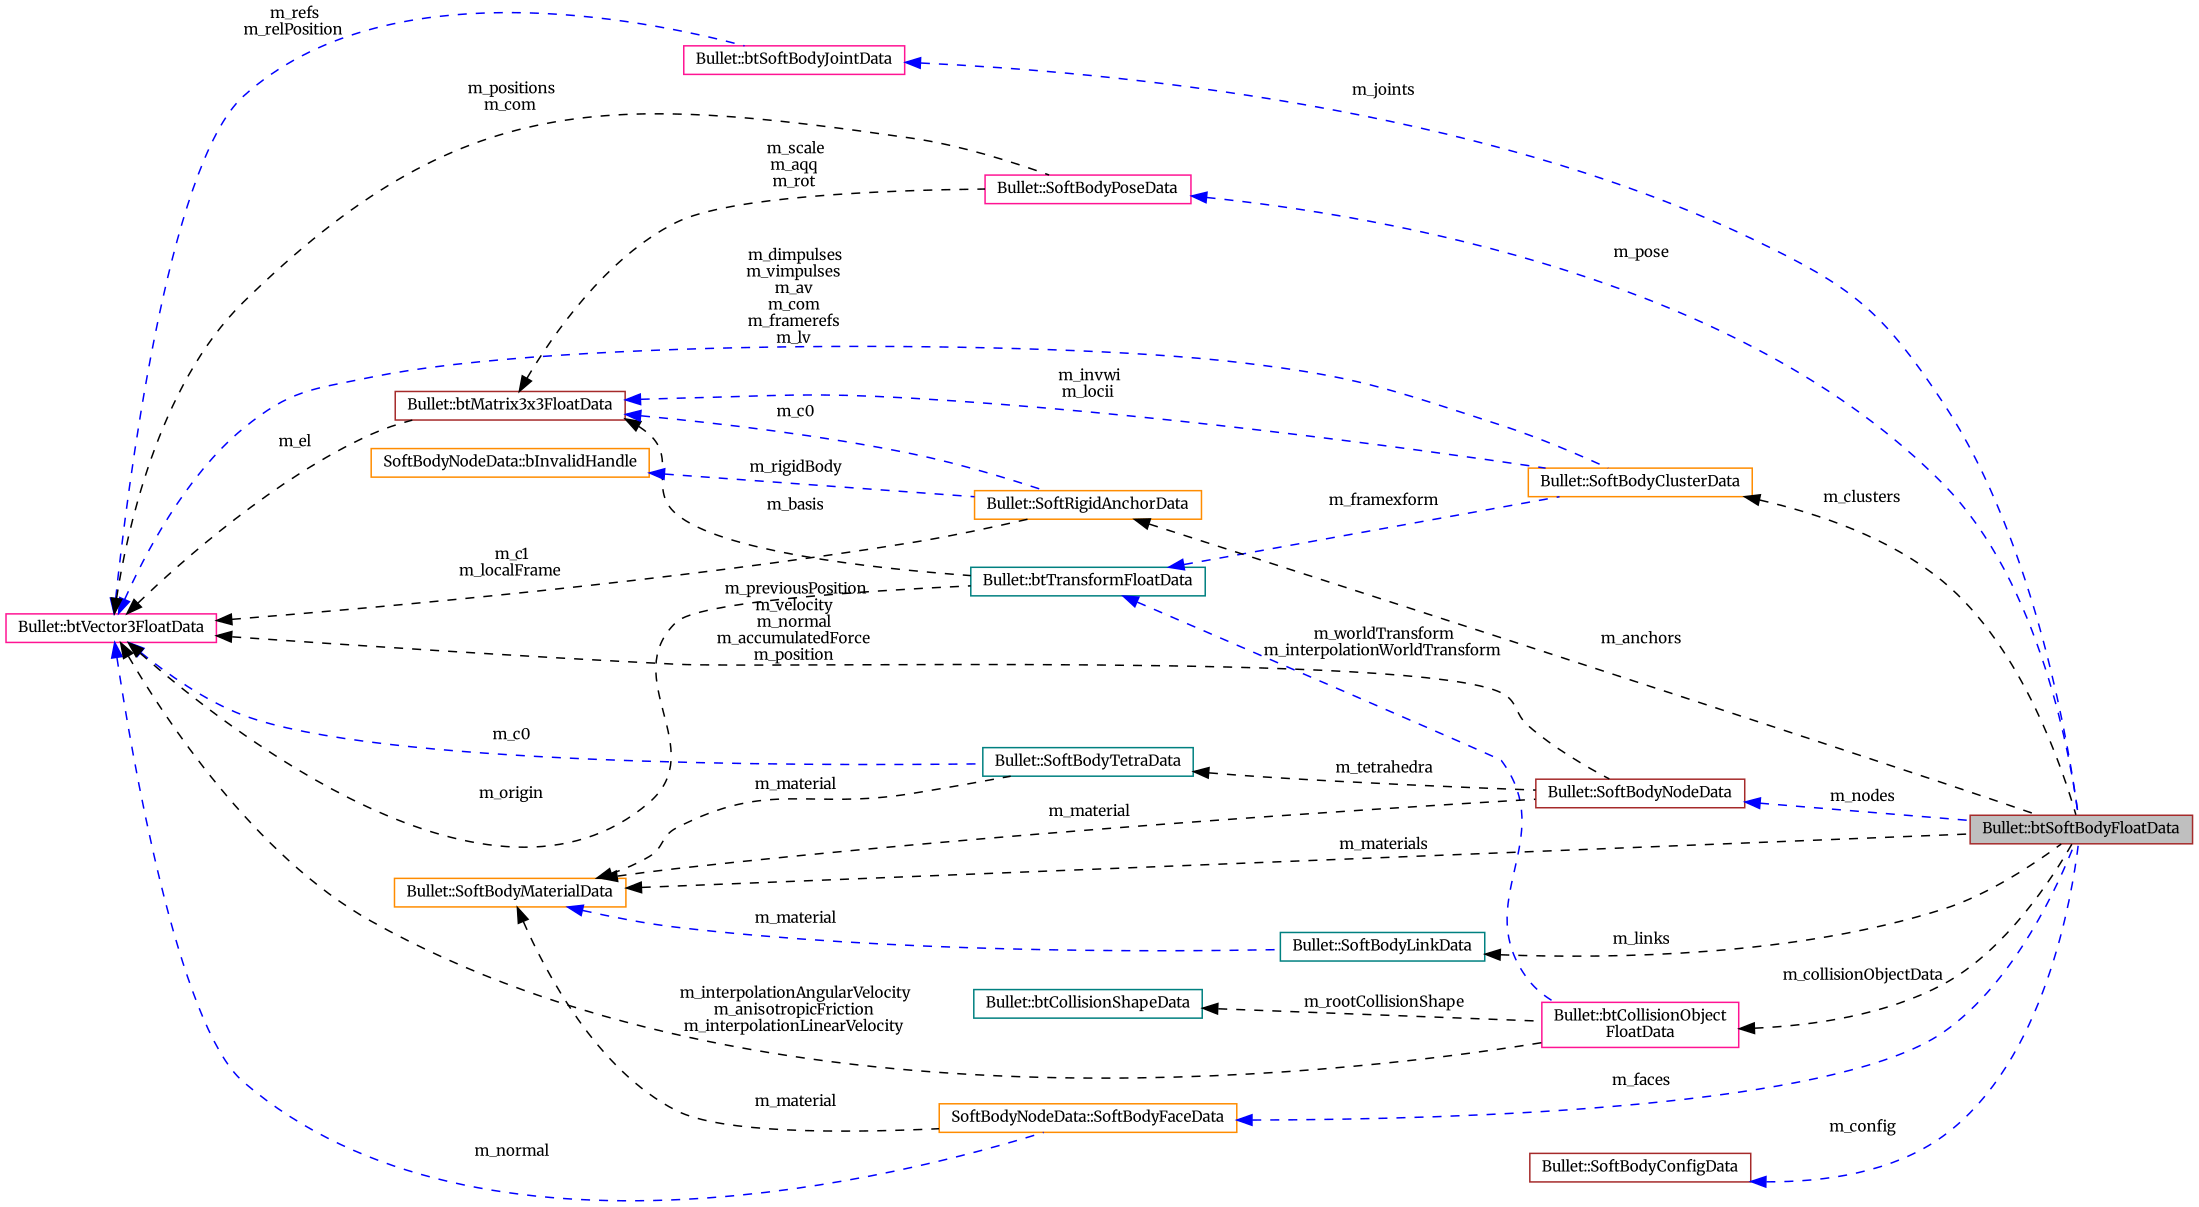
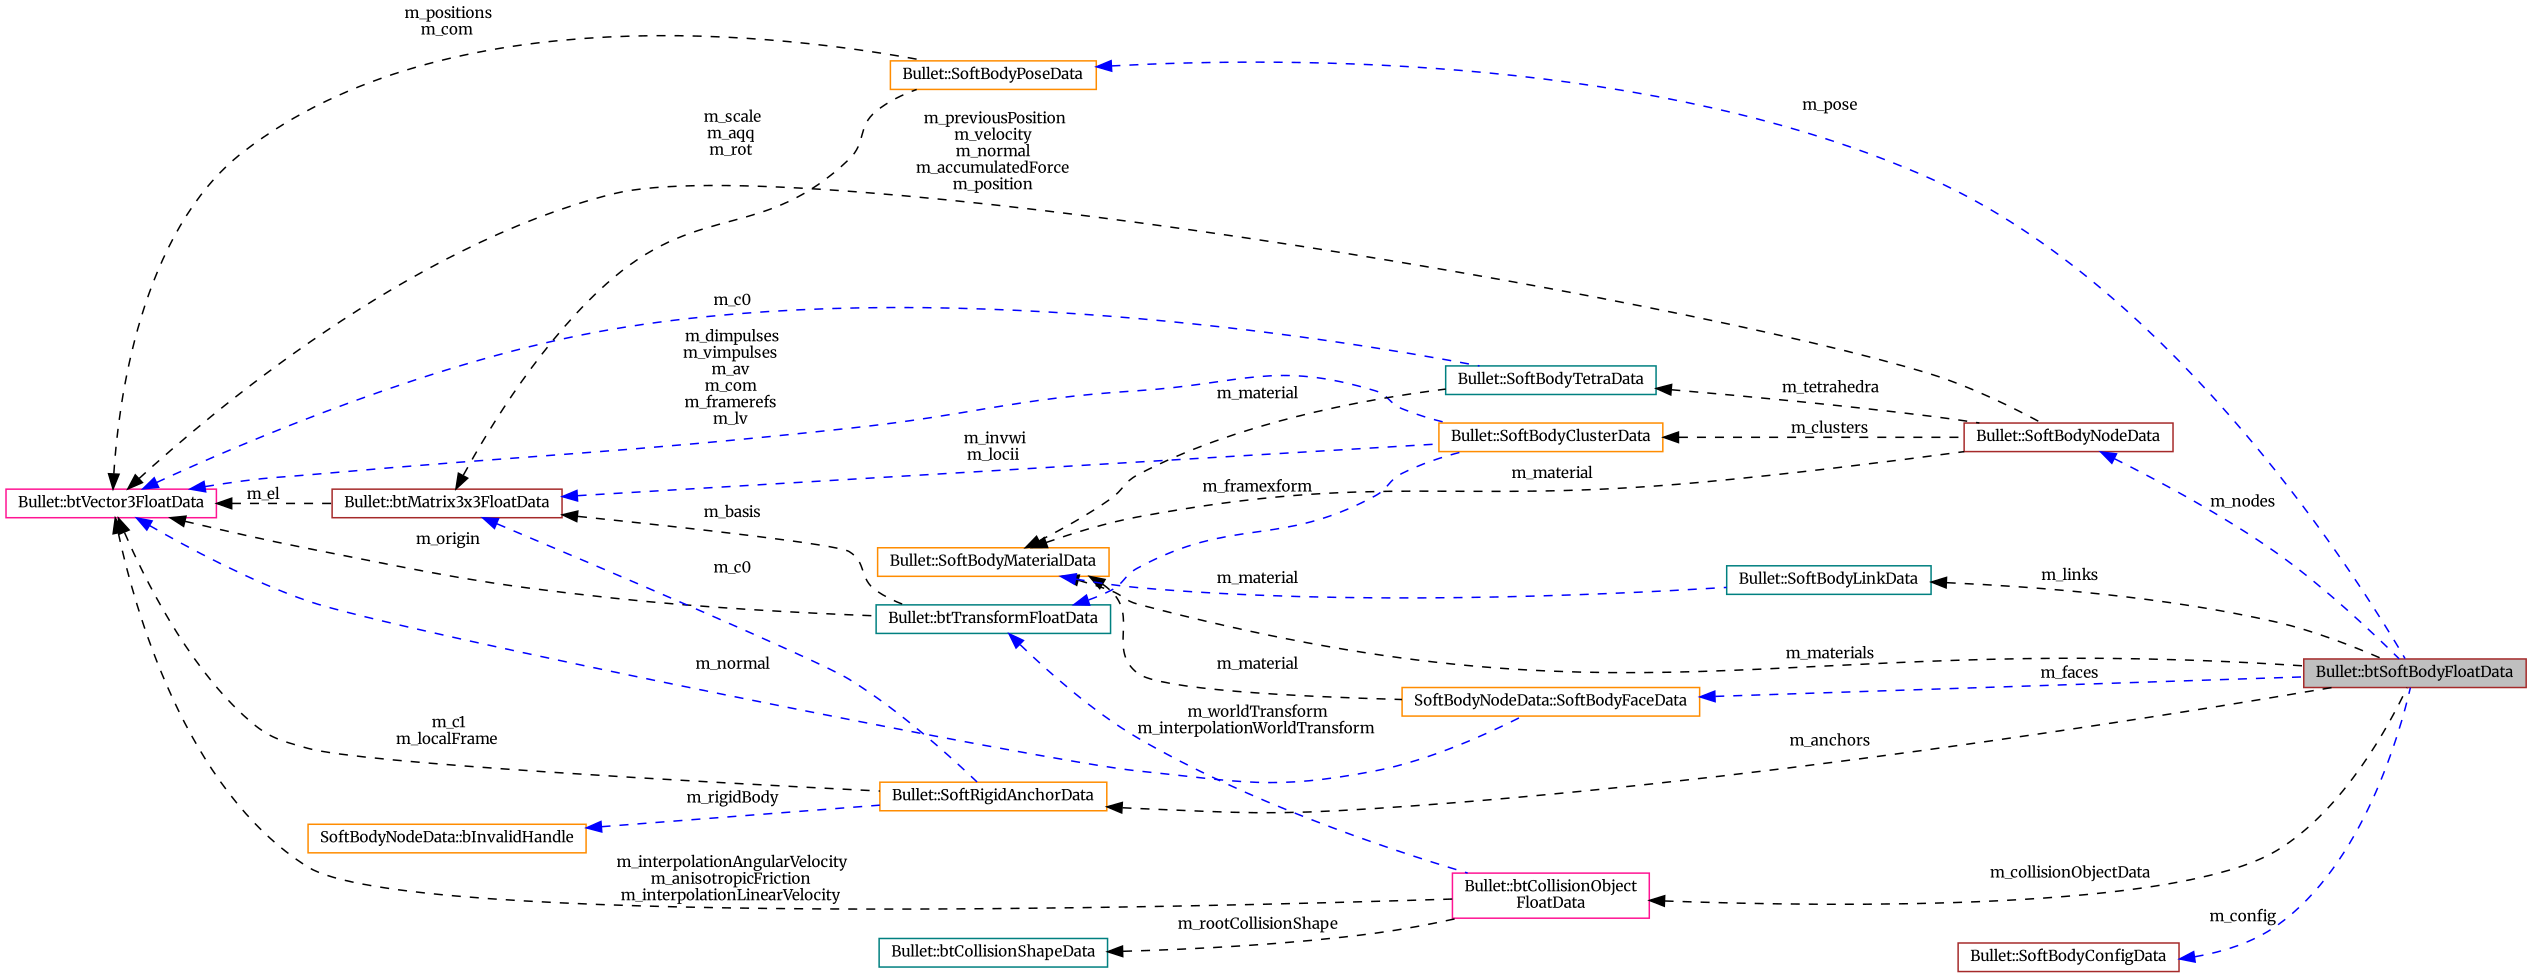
node "Bullet::btSoftBodyJointData": removed
node "Bullet::SoftBodyPoseData": color deeppink -> darkorange
edge "Bullet::btSoftBodyFloatData" -> "Bullet::SoftBodyClusterData": now "Bullet::SoftBodyNodeData" -> "Bullet::SoftBodyClusterData"
